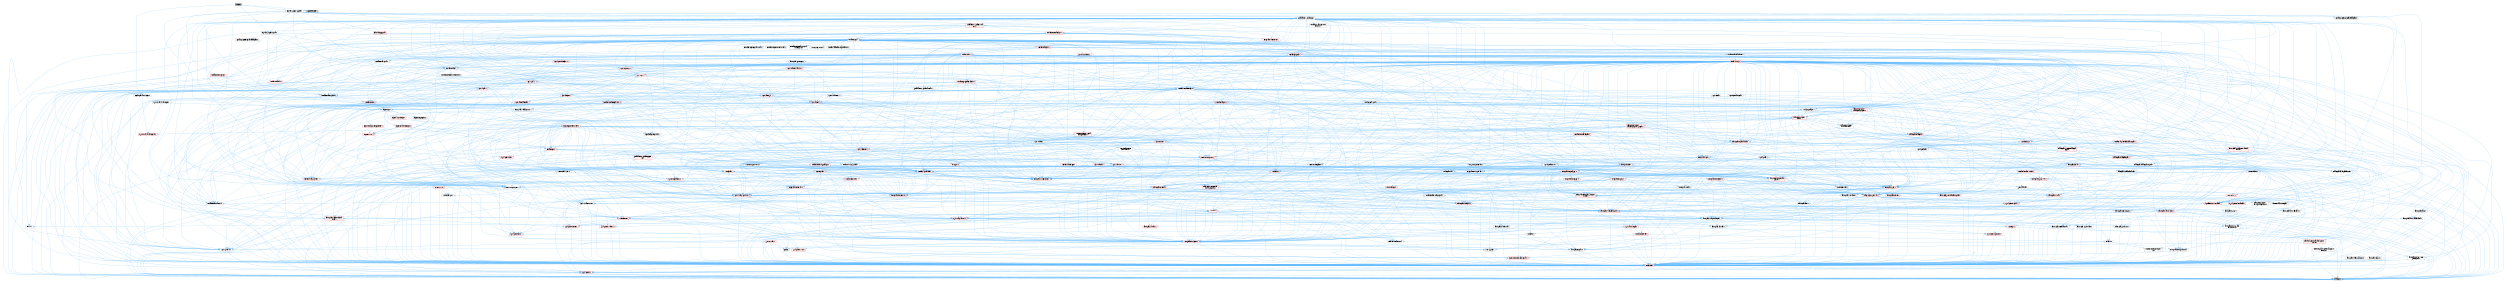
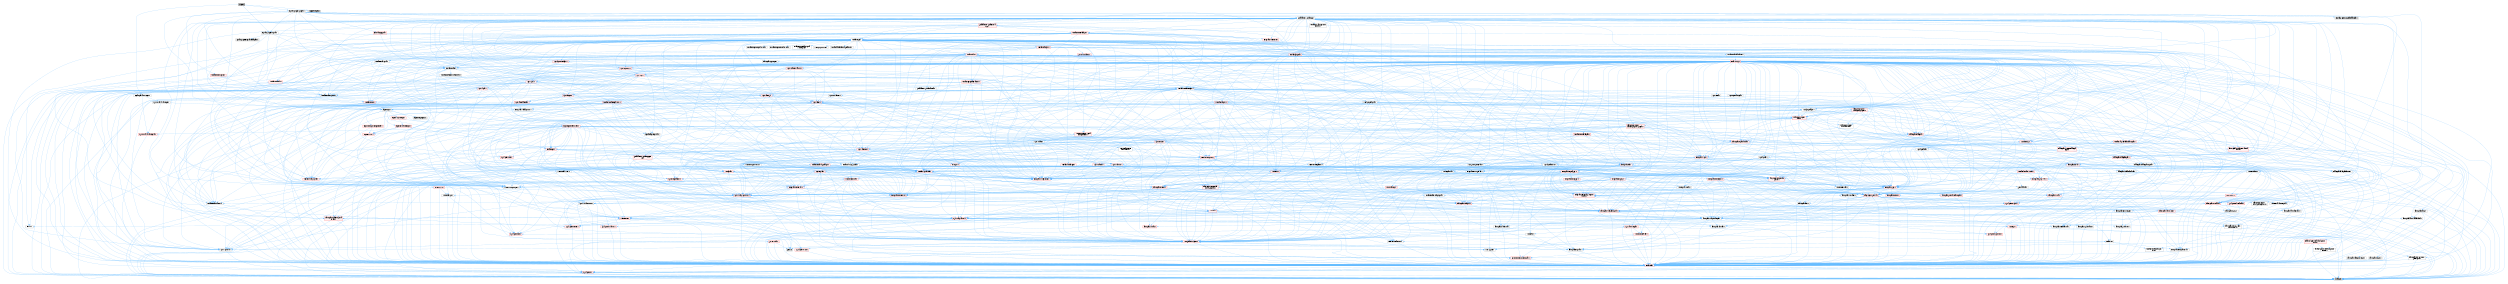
node "RangeBound/UniquePtr.h": label "RangeBound/UniquePtr.h" -> "Templates/UniquePtr.h"
